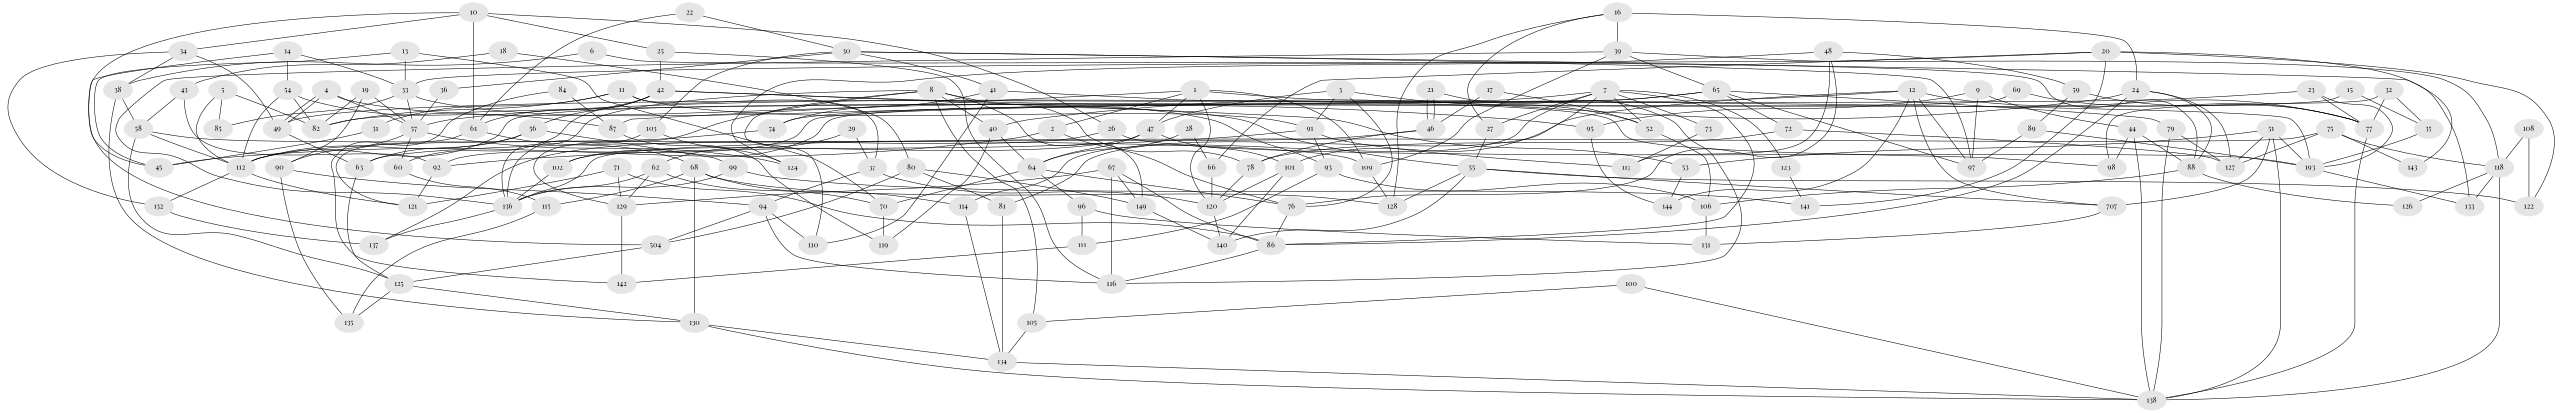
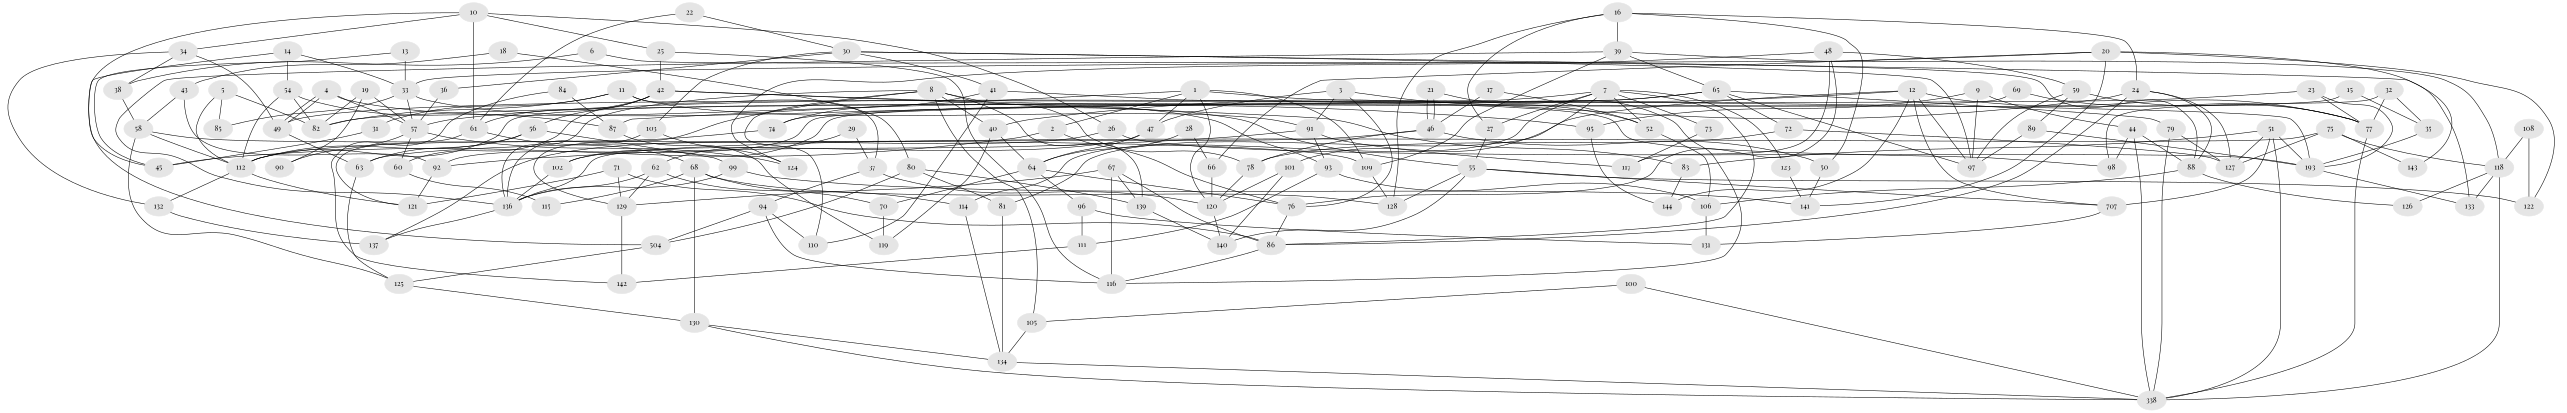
edge "59" -- "97": added
edge "13" -- "70": removed
edge "47" -- "101": removed
node "53": label "53" -> "83"
node "50": added
edge "90" -- "94": removed
node "149": label "149" -> "139"
edge "38" -- "130": removed
node "135": removed
node "138": label "138" -> "338"
